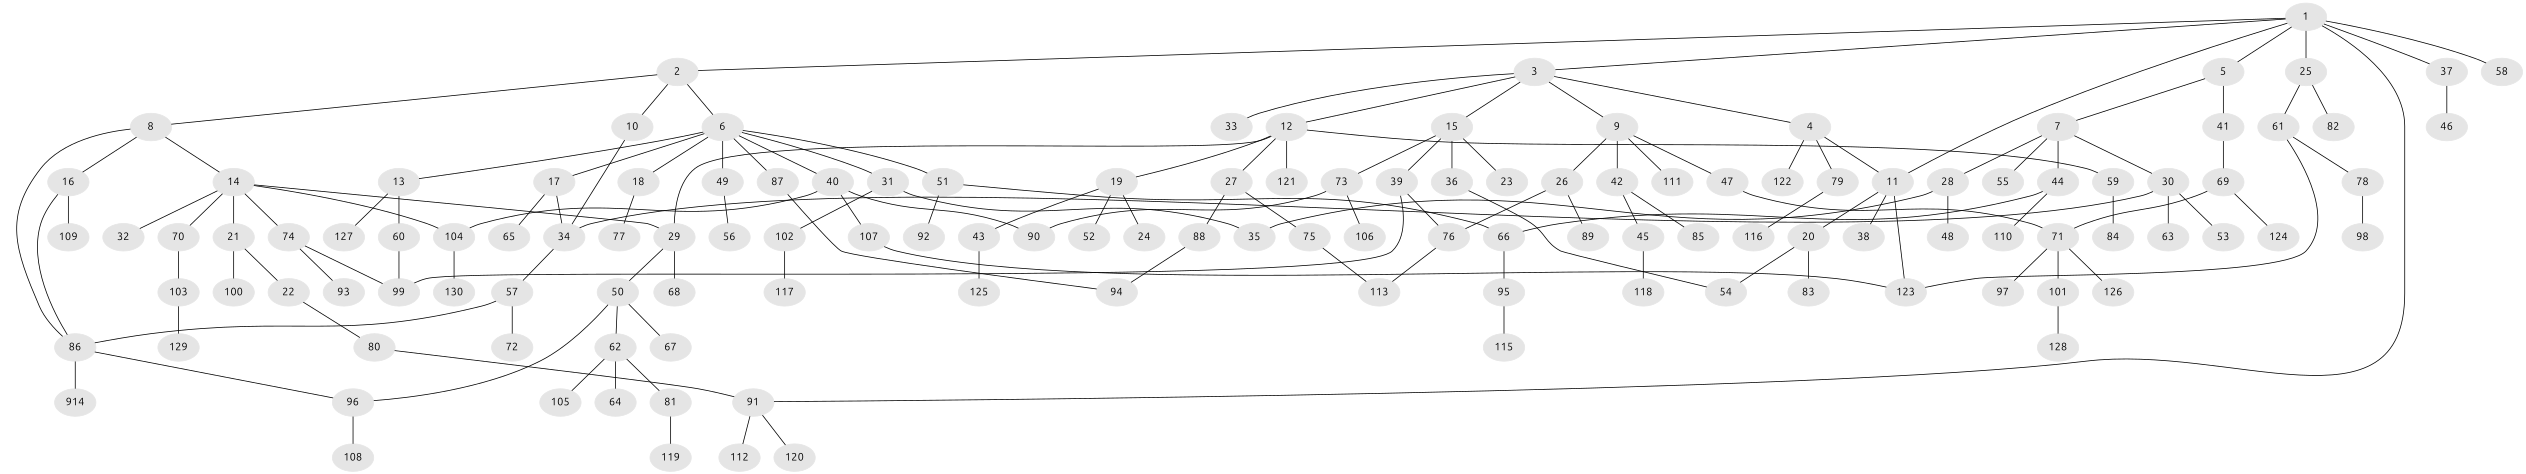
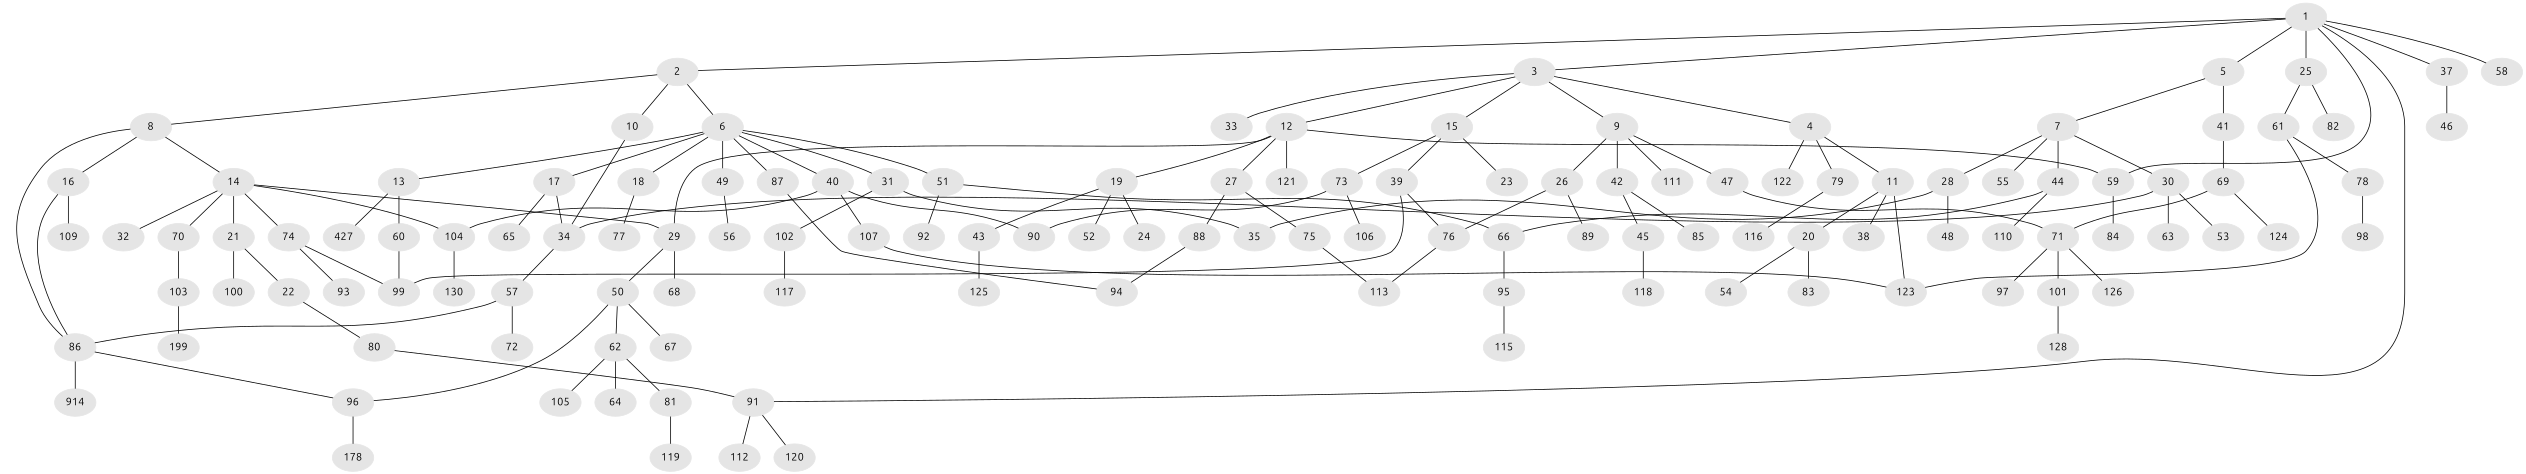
edge "1" -- "11": now "1" -- "59"
node "36": removed
node "127": label "127" -> "427"
node "129": label "129" -> "199"
node "108": label "108" -> "178"
